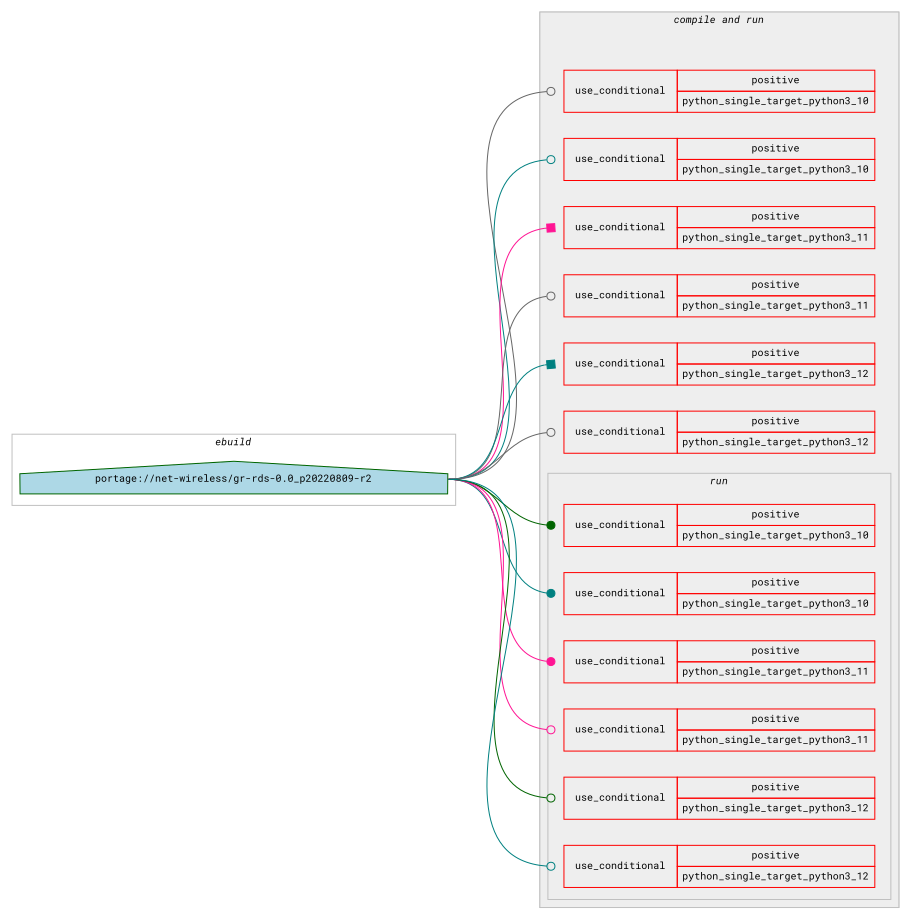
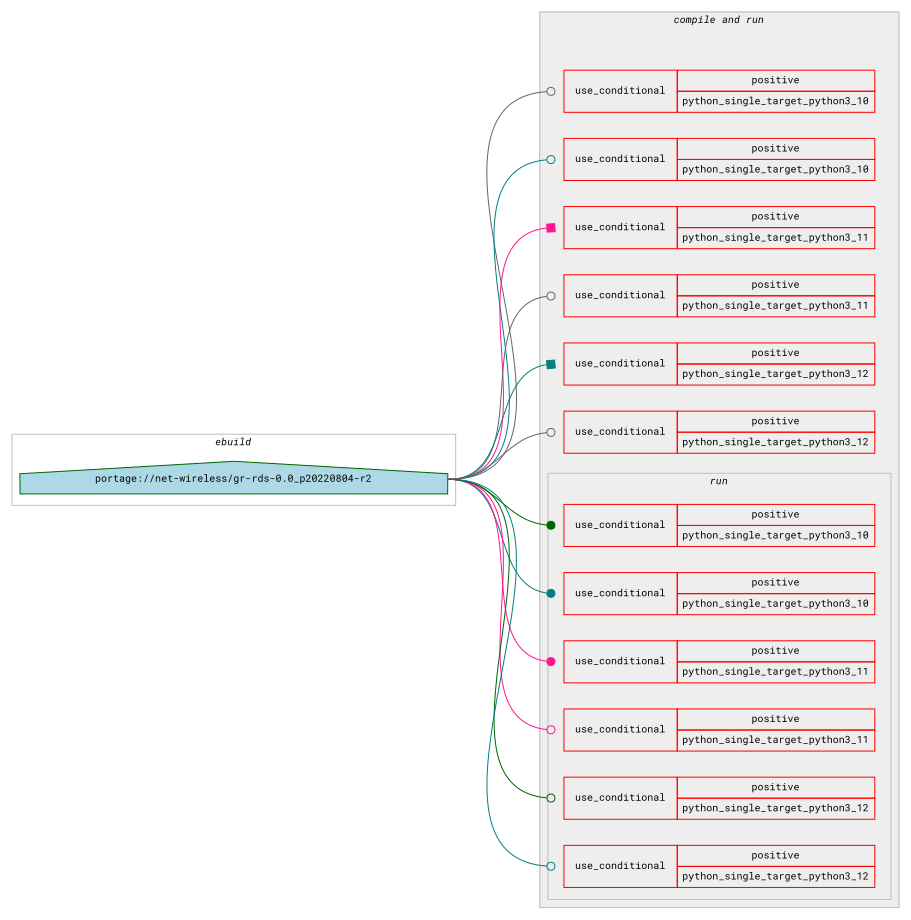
node "portage://net-wireless/gr-rds-0.0_p20220809-r2": label "portage://net-wireless/gr-rds-0.0_p20220809-r2" -> "portage://net-wireless/gr-rds-0.0_p20220804-r2"
